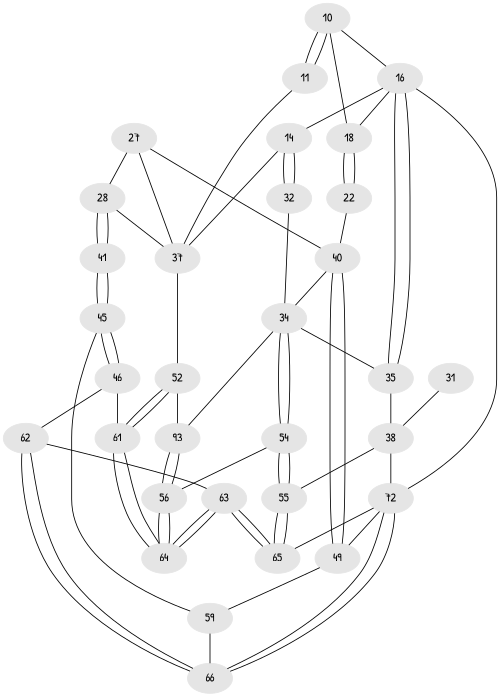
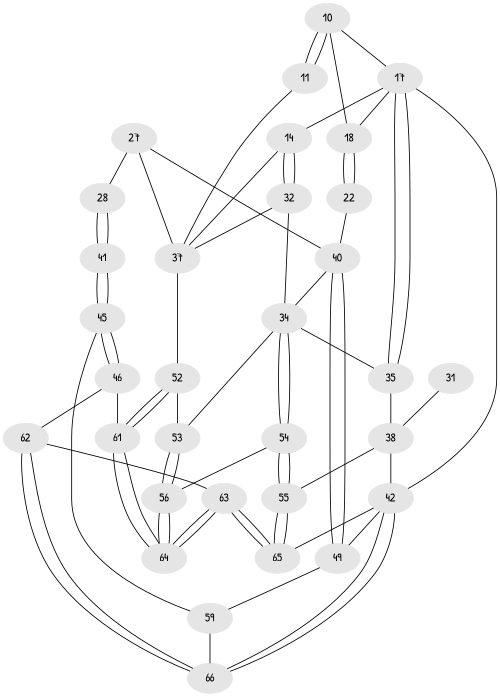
node "16": label "16" -> "17"
edge "28" -- "37": now "32" -- "37"
node "93": label "93" -> "53"
node "72": label "72" -> "42"
